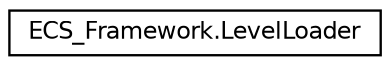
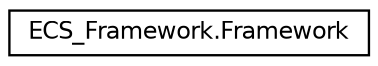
node "ECS_Framework.LevelLoader": label "ECS_Framework.LevelLoader" -> "ECS_Framework.Framework"
